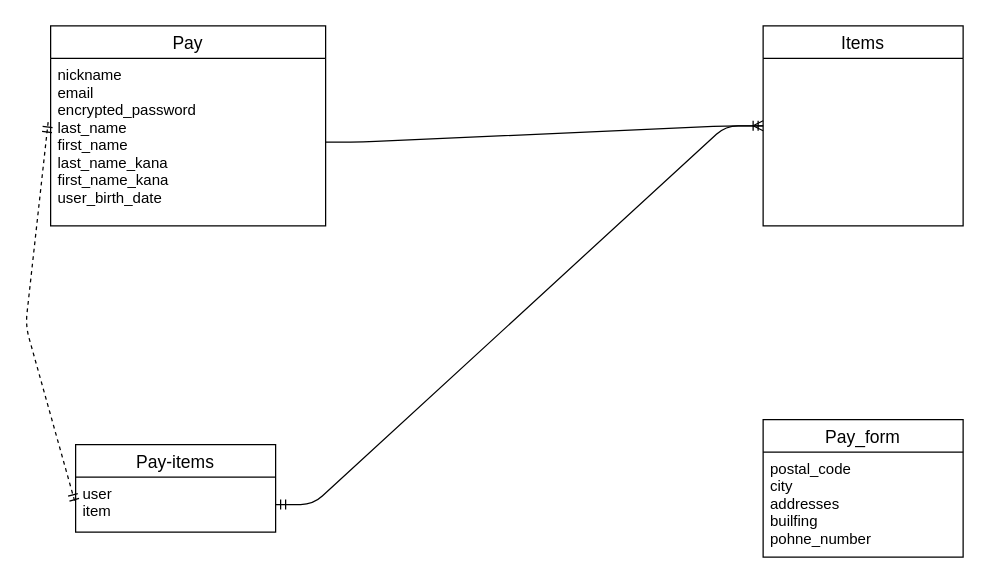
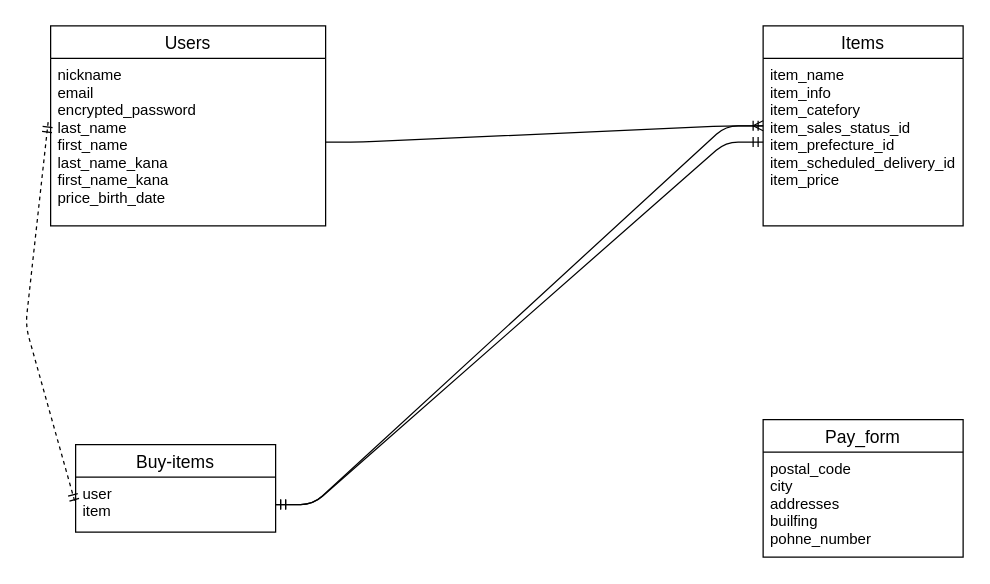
node "Pay": label "Pay" -> "Users"
node "nickname email encrypted_password last_name first_name last_name_kana first_name_kana user_birth_date": label "nickname email encrypted_password last_name first_name last_name_kana first_name_kana user_birth_date" -> "nickname email encrypted_password last_name first_name last_name_kana first_name_kana price_birth_date"
node "item_name item_info item_catefory item_sales_status_id item_prefecture_id item_scheduled_delivery_id item_price": added
edge "item_name item_info item_catefory item_sales_status_id item_prefecture_id item_scheduled_delivery_id item_price" -- "user item": added
node "Pay-items": label "Pay-items" -> "Buy-items"
